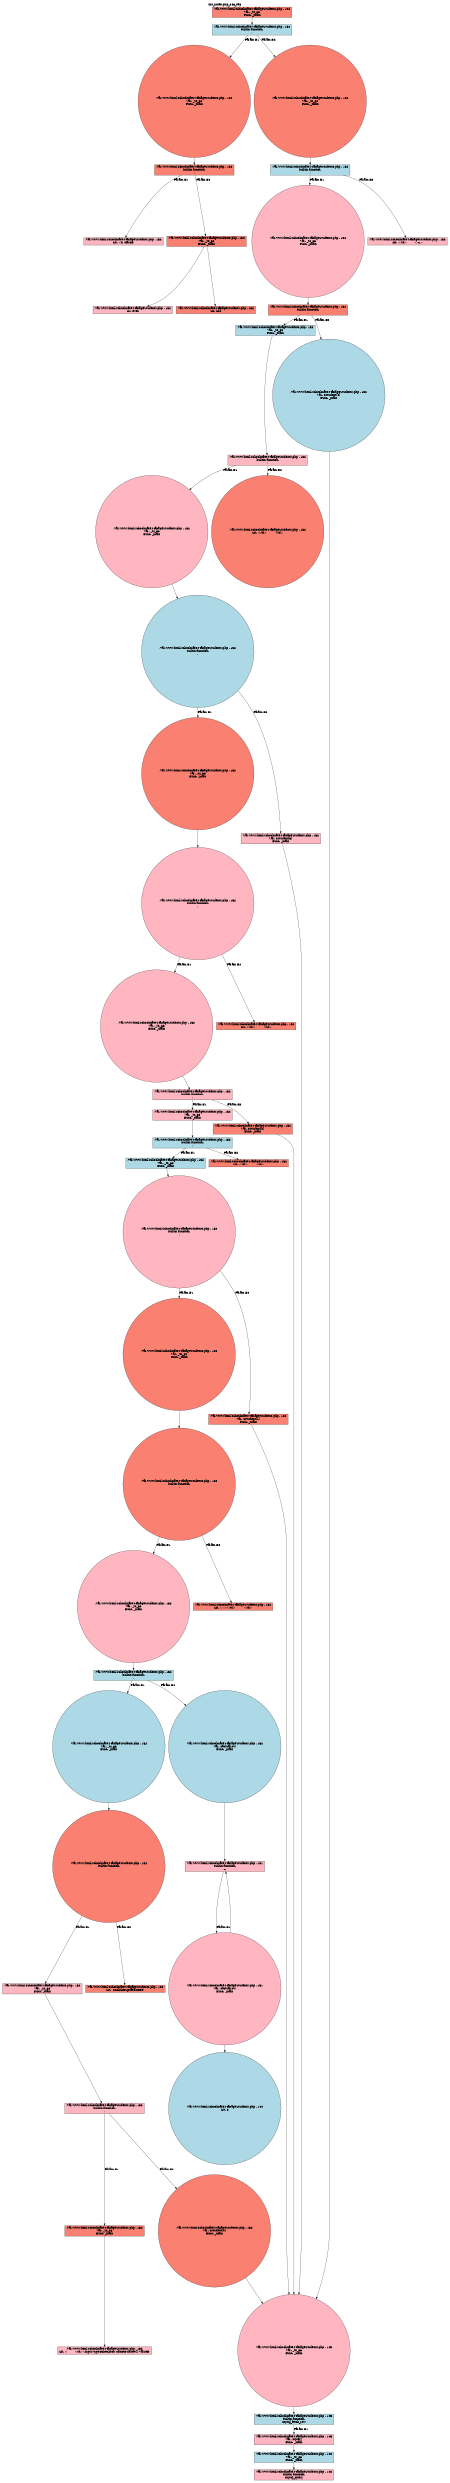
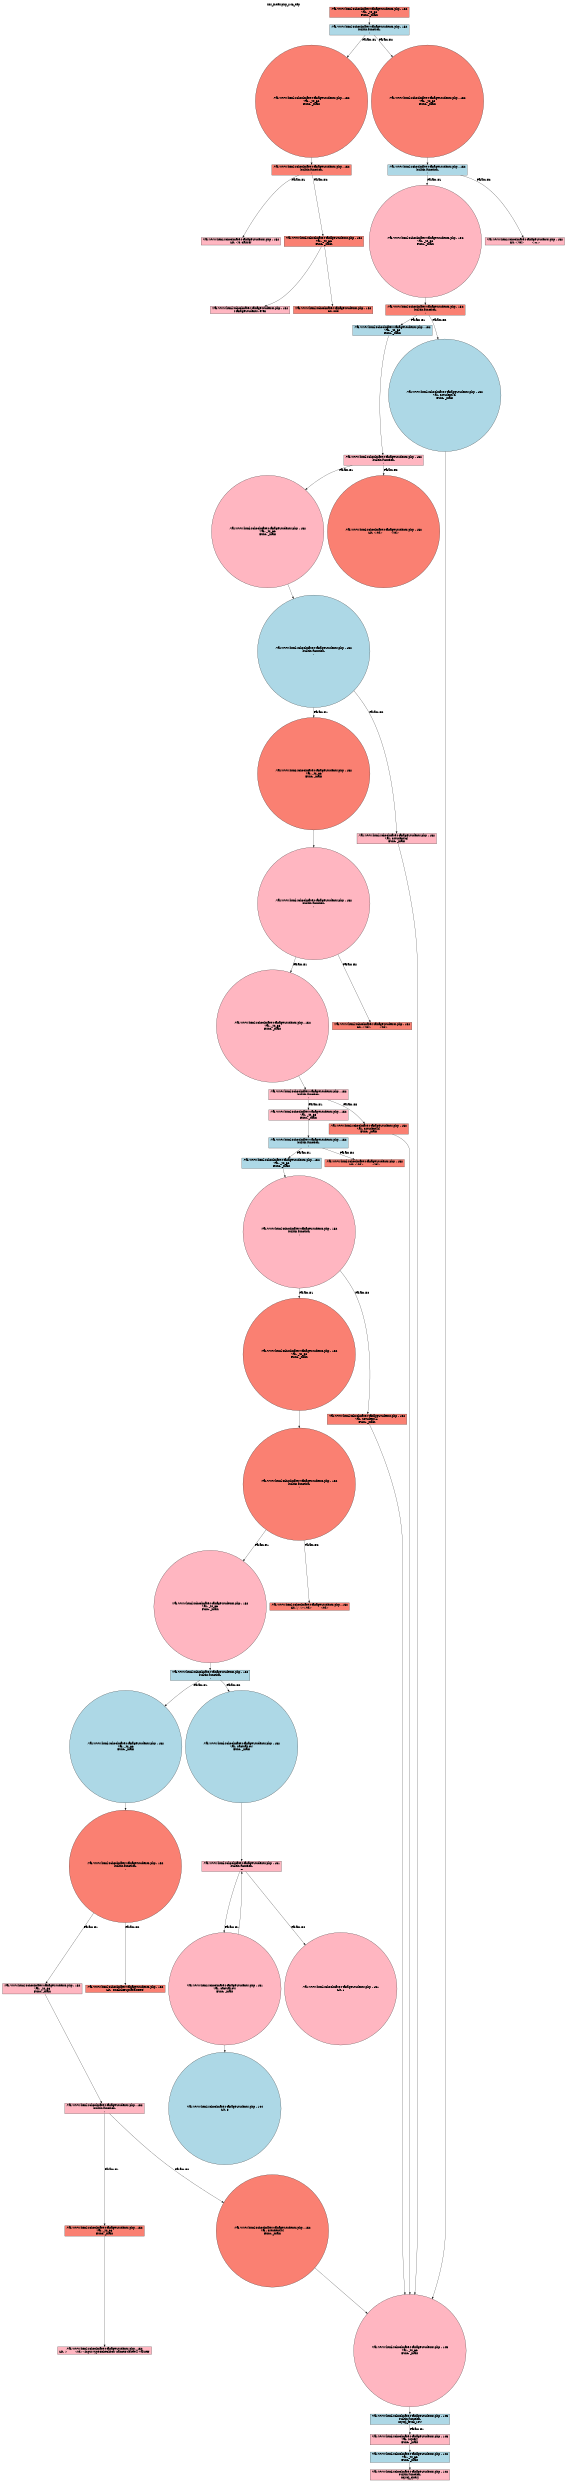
node "/var/www/html/schoolmate/ManageStudents.php : 152 Lit: even": label "/var/www/html/schoolmate/ManageStudents.php : 152 Lit: even" -> "/var/www/html/schoolmate/ManageStudents.php : 152 ManageStudents: even"
node "/var/www/html/schoolmate/ManageStudents.php : 151 Lit: 1": added
